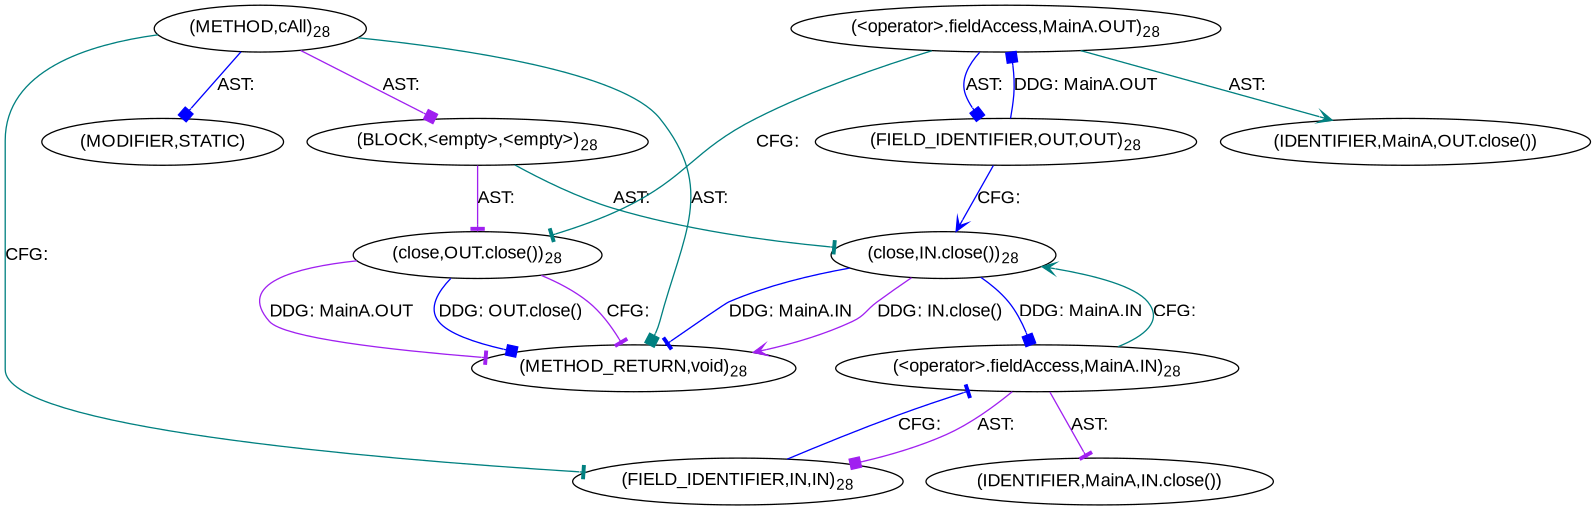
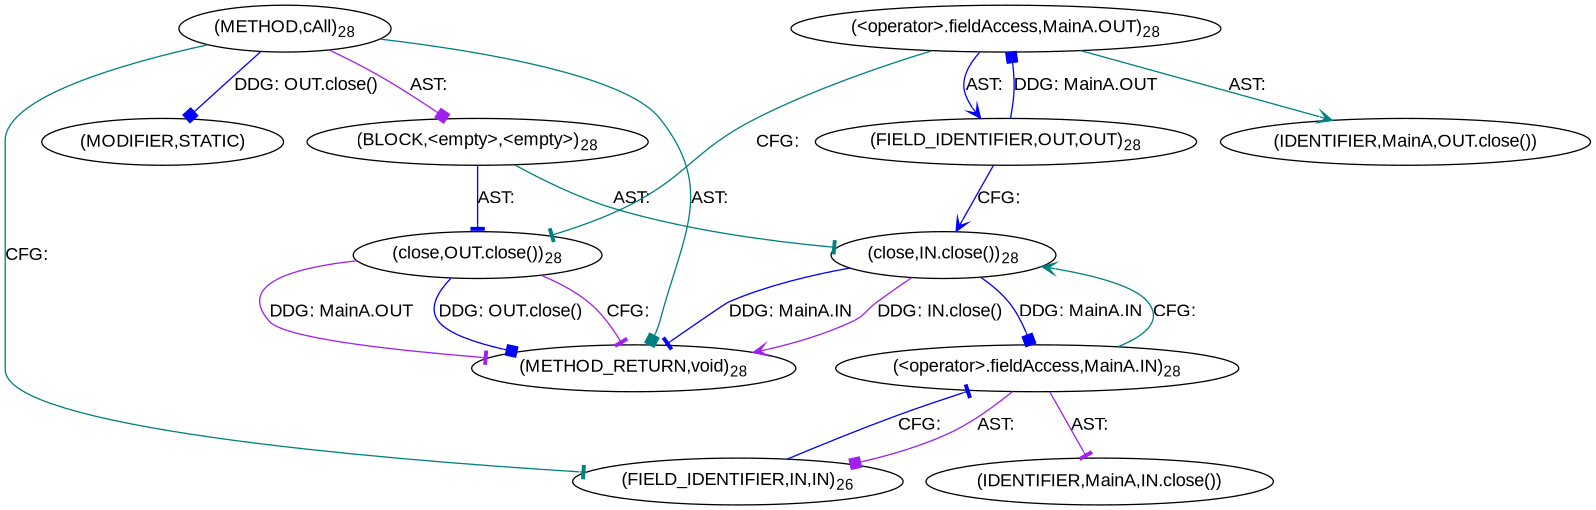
edge "(<operator>.fieldAccess,MainA.OUT)" -> "(FIELD_IDENTIFIER,OUT,OUT)": arrowhead box -> vee
edge "(METHOD,cAll)" -> "(MODIFIER,STATIC)": label "AST: " -> "DDG: OUT.close()"
edge "(BLOCK,<empty>,<empty>)" -> "(close,OUT.close())": color purple -> blue
node "(FIELD_IDENTIFIER,IN,IN)": text "28" -> "26"
